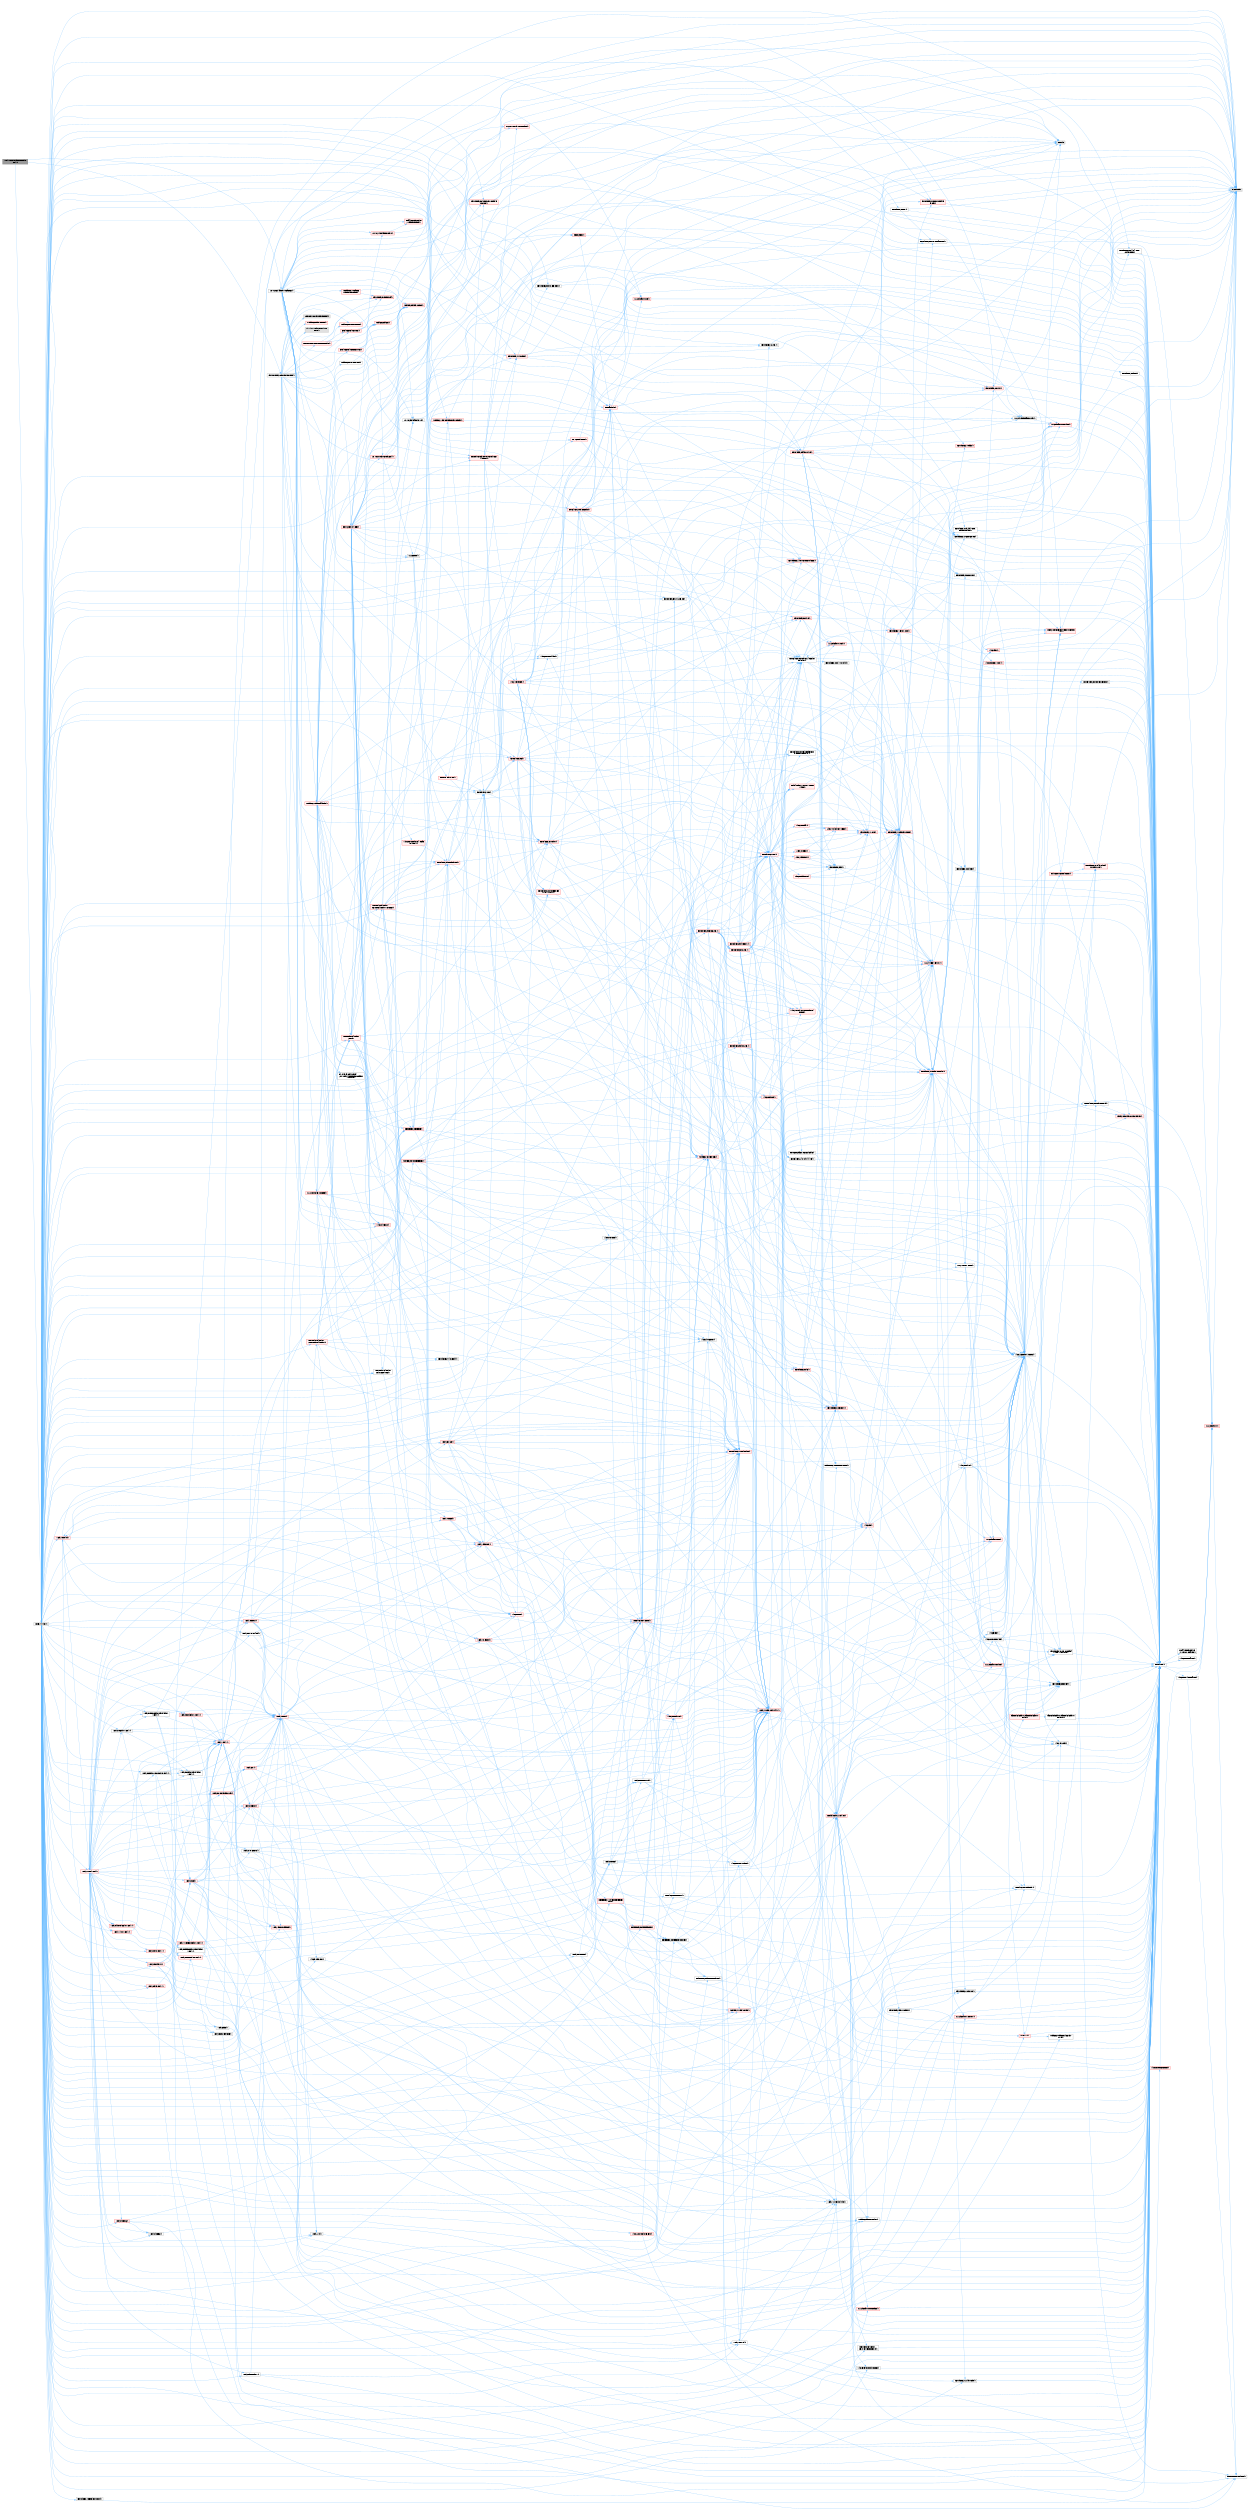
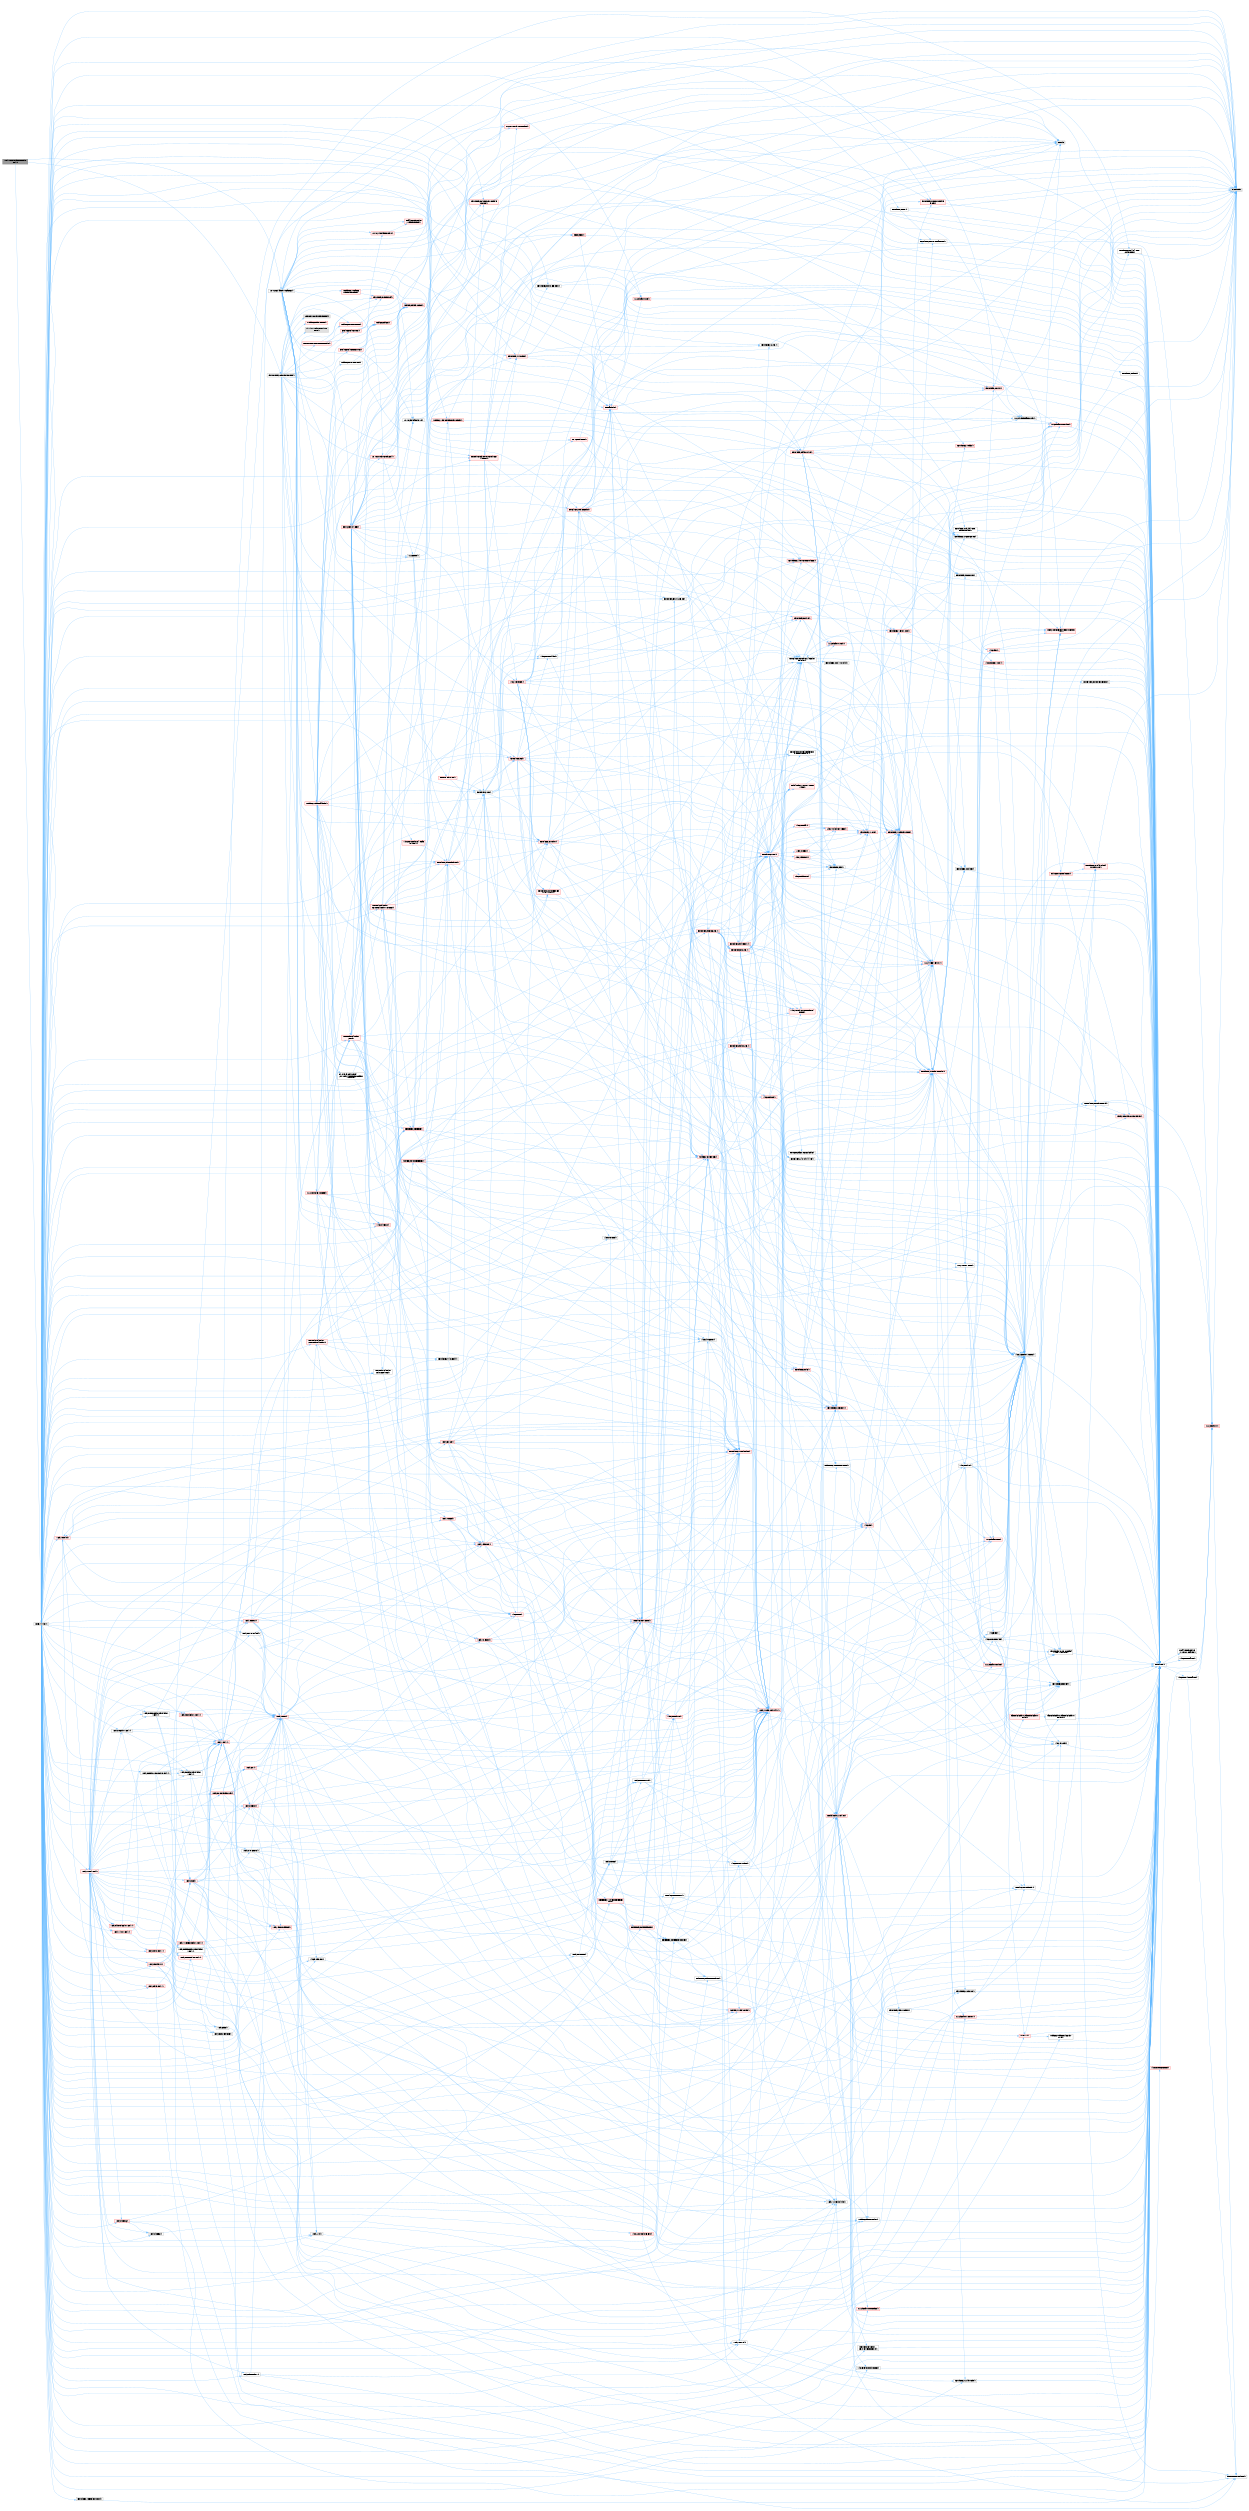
edge "CoreGlobals.h" -> "HAL/PlatformTLS.h": reversed
edge "Math/UnrealMath.h" -> "Math/RotationAboutPointMatrix.h": now "Math/UnrealMath.h" -> "Misc/ByteSwap.h"
